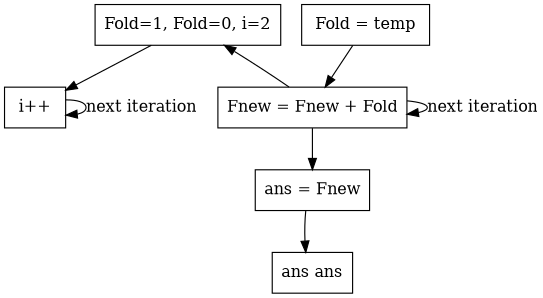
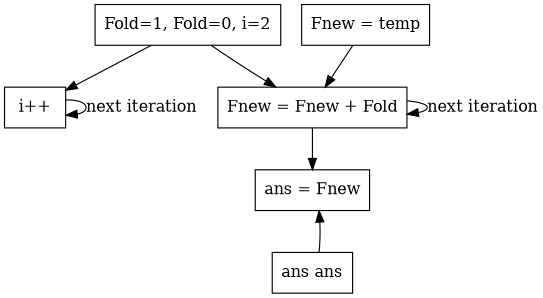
node "Fold = temp": label "Fold = temp" -> "Fnew = temp"
edge "Fnew = Fnew + Fold" -> "Fold=1, Fold=0, i=2": reversed
edge "ans = Fnew" -> "ans ans": reversed
